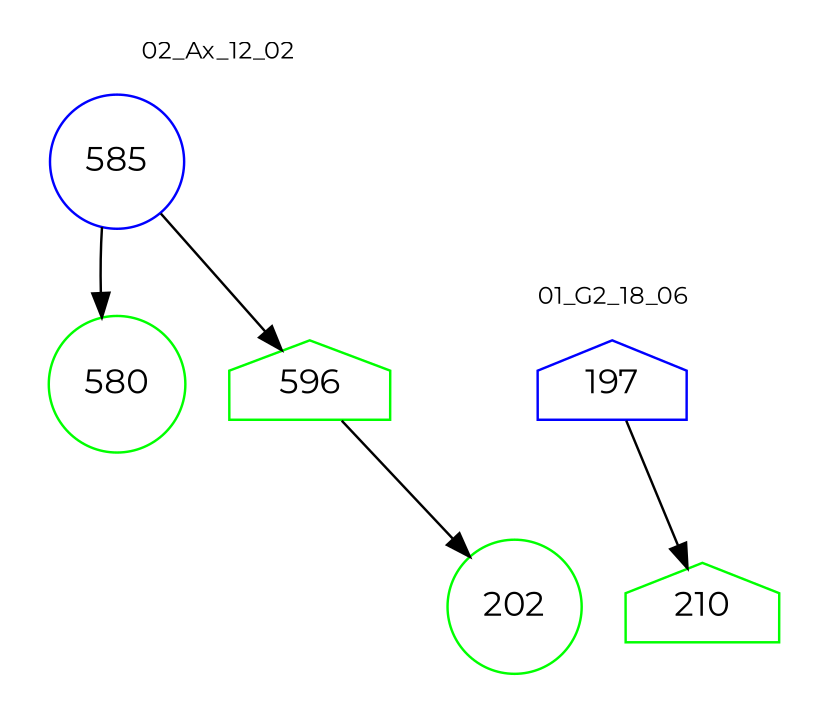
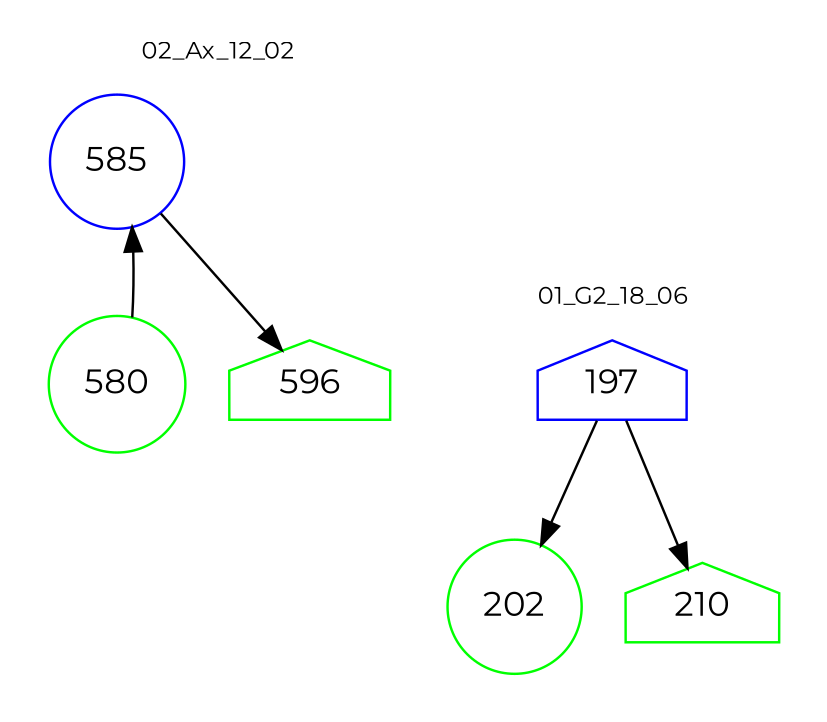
edge "585" -> "580": reversed
edge "596" -> "202": now "197" -> "202"
